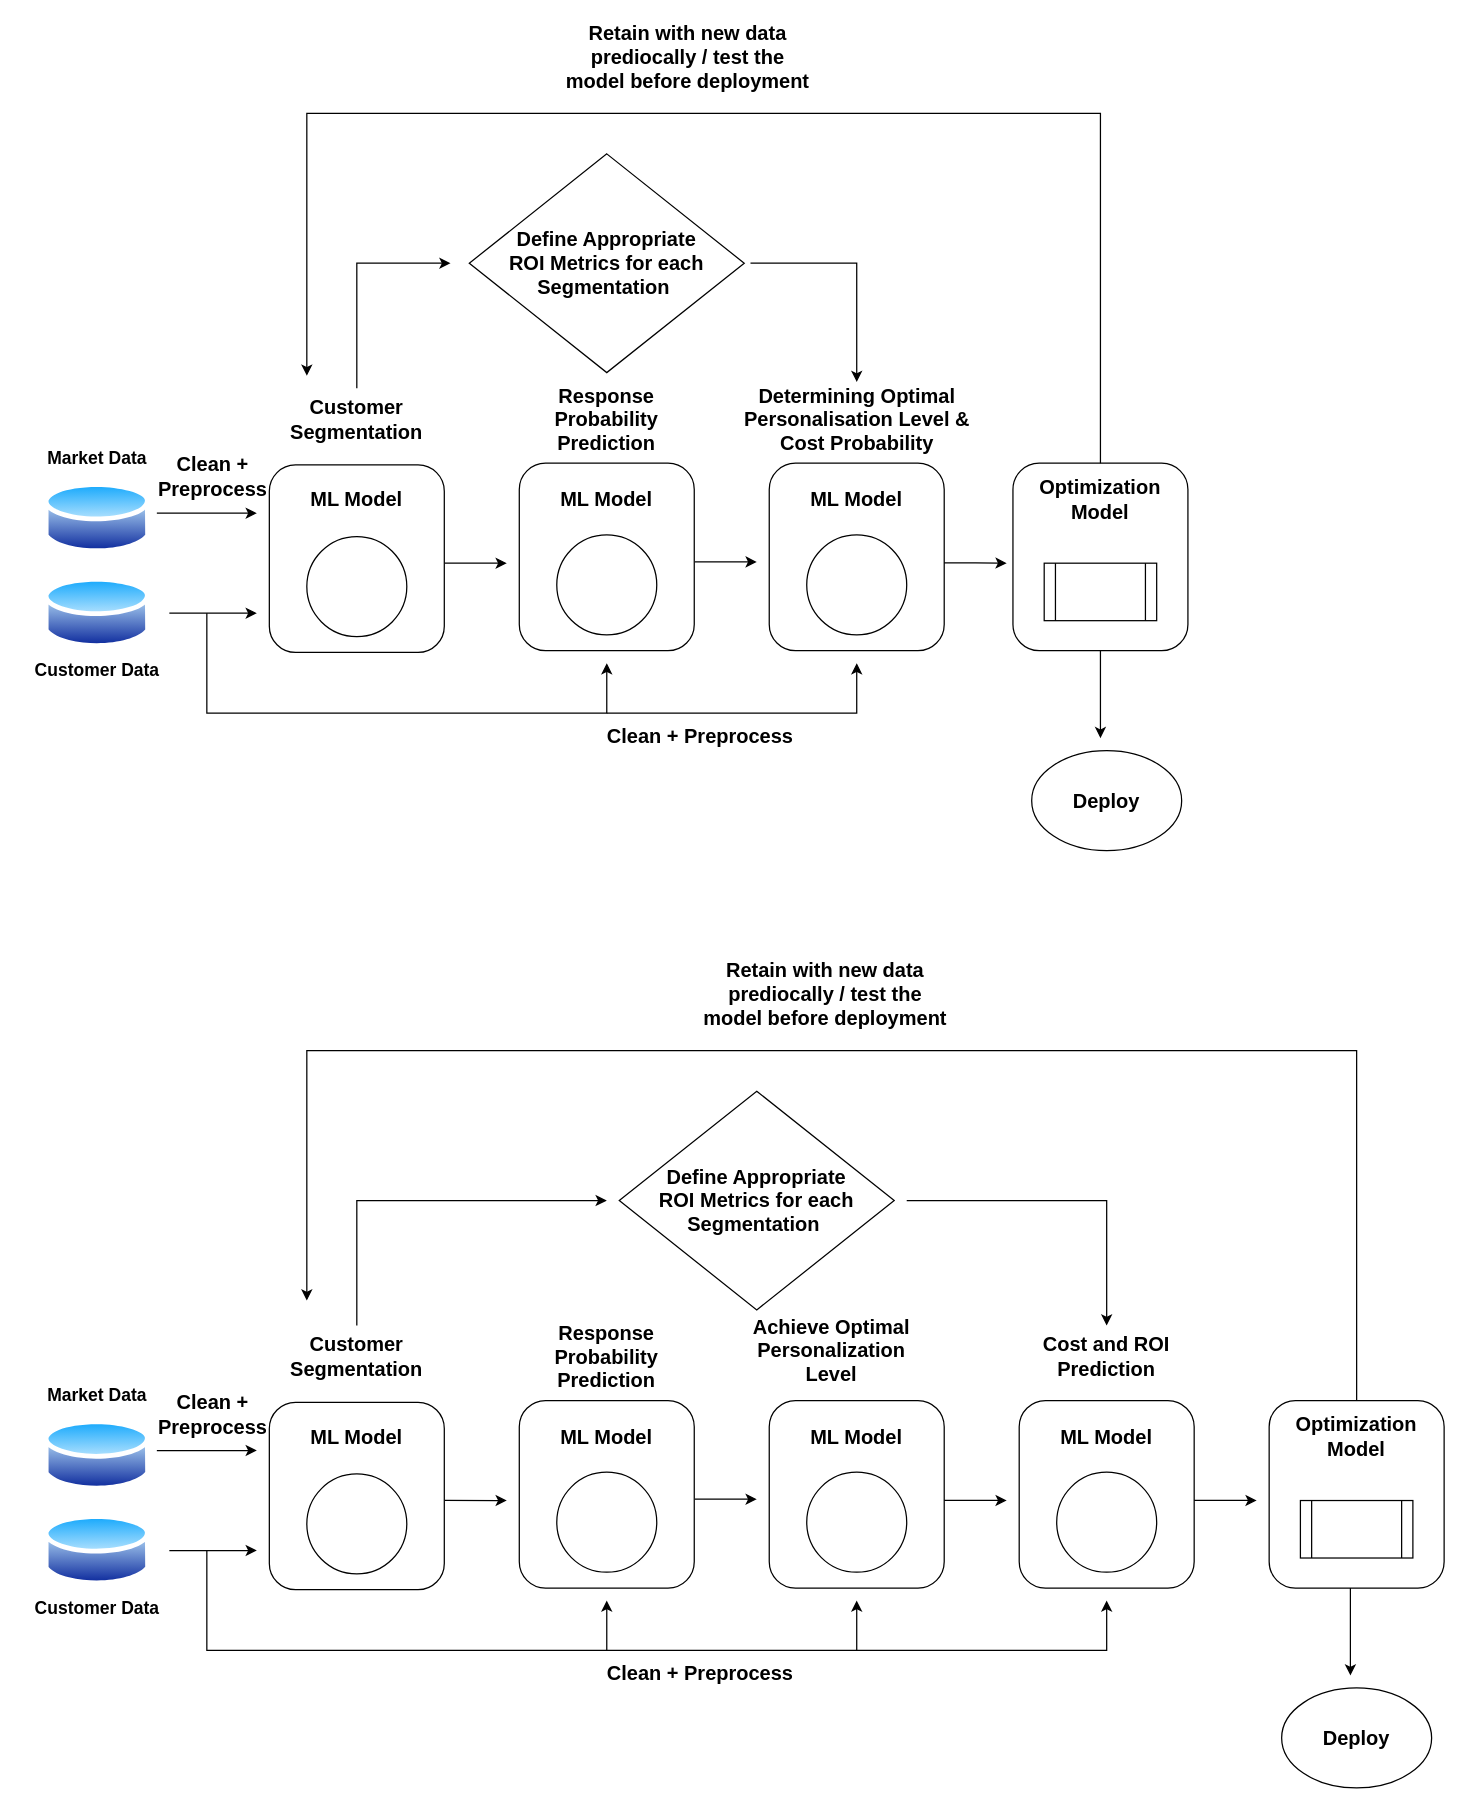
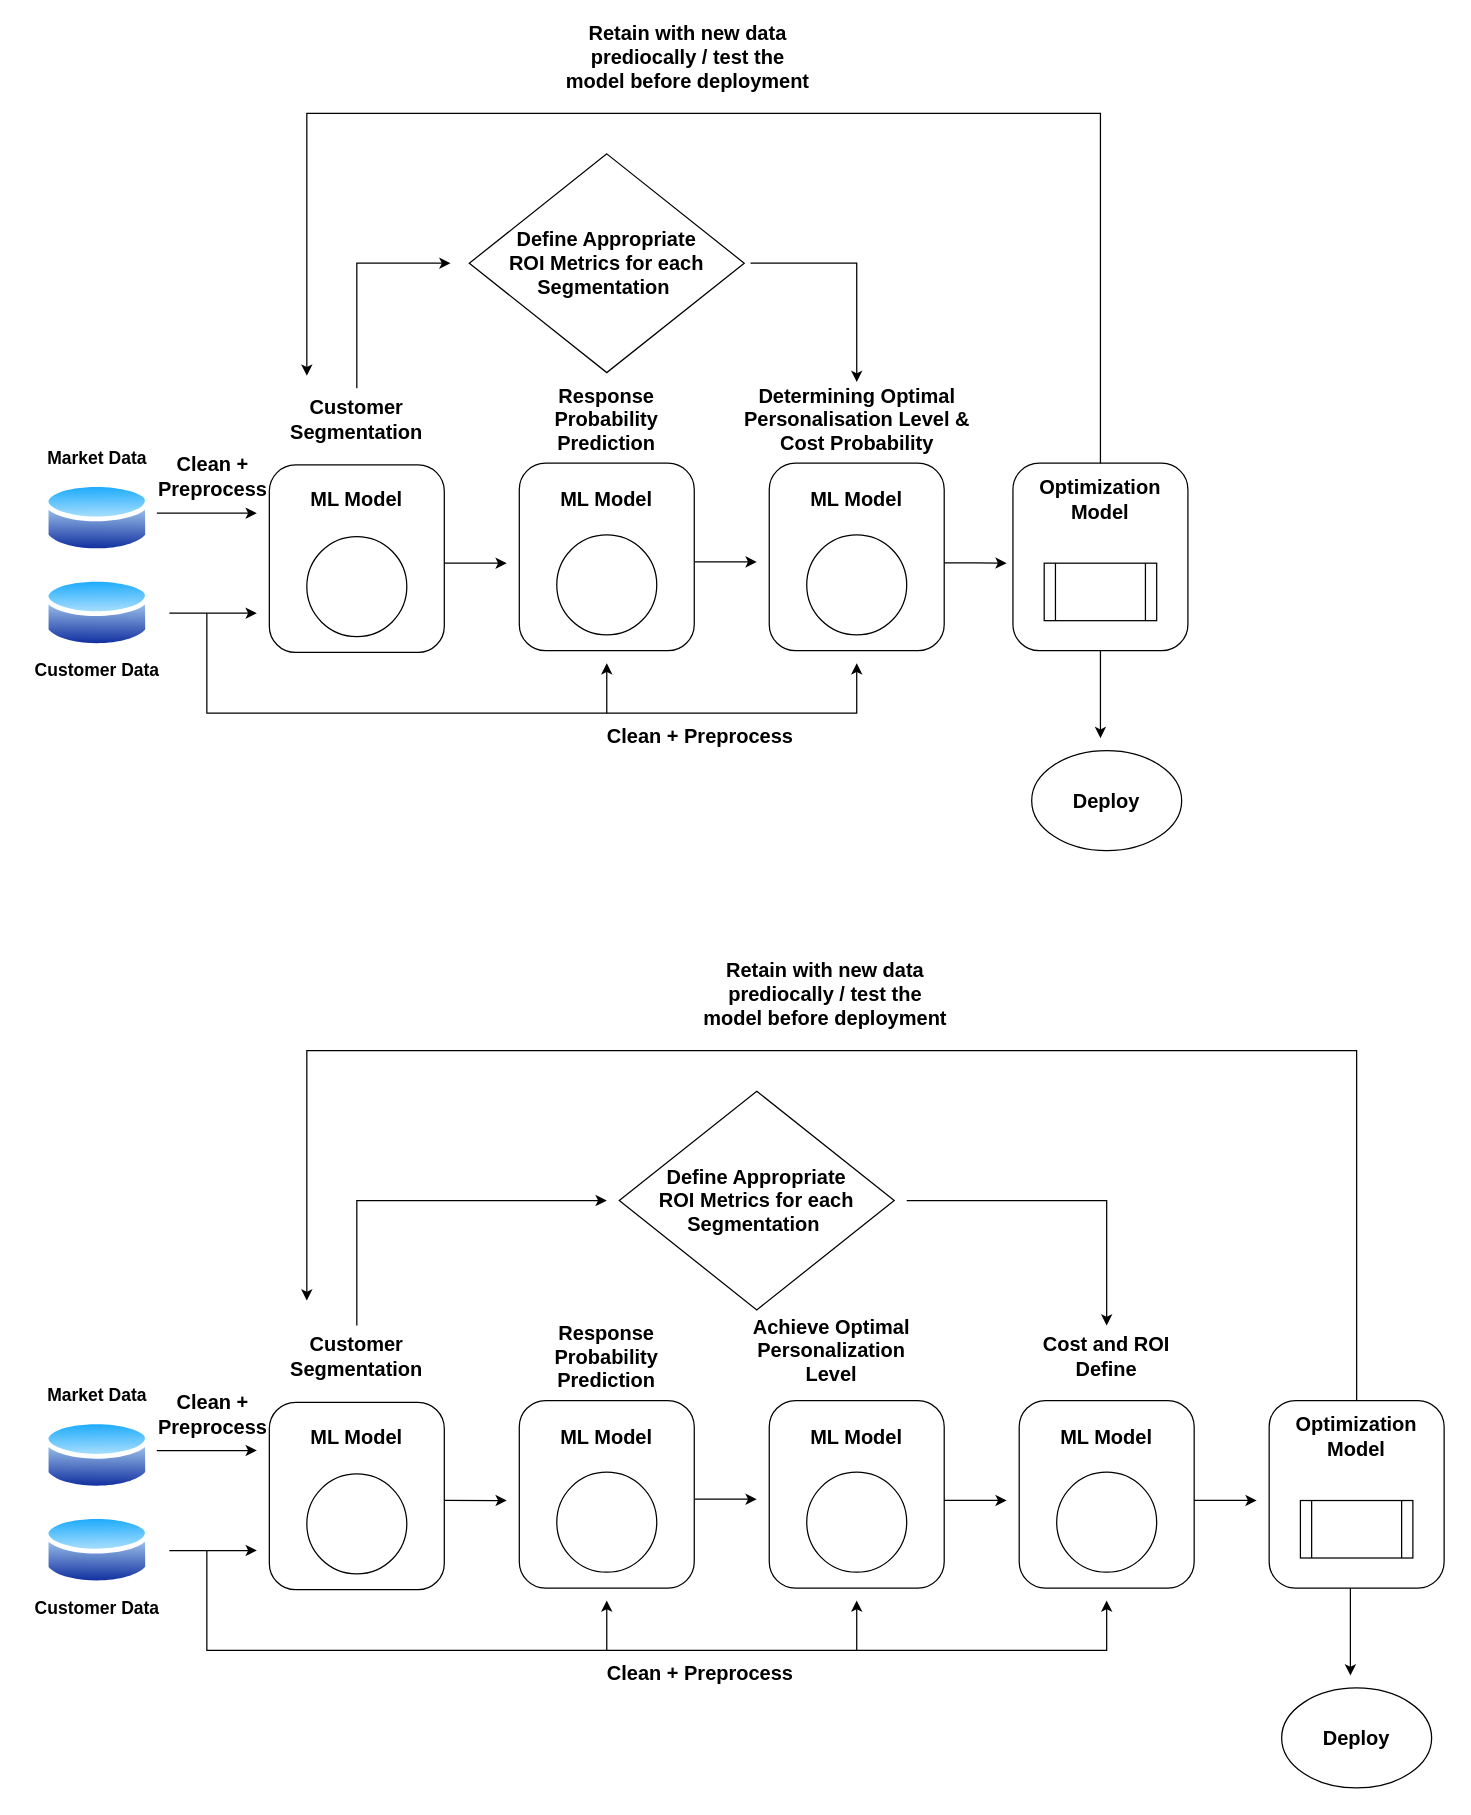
node "Cost and ROI Prediction": label "Cost and ROI Prediction" -> "Cost and ROI Define"
